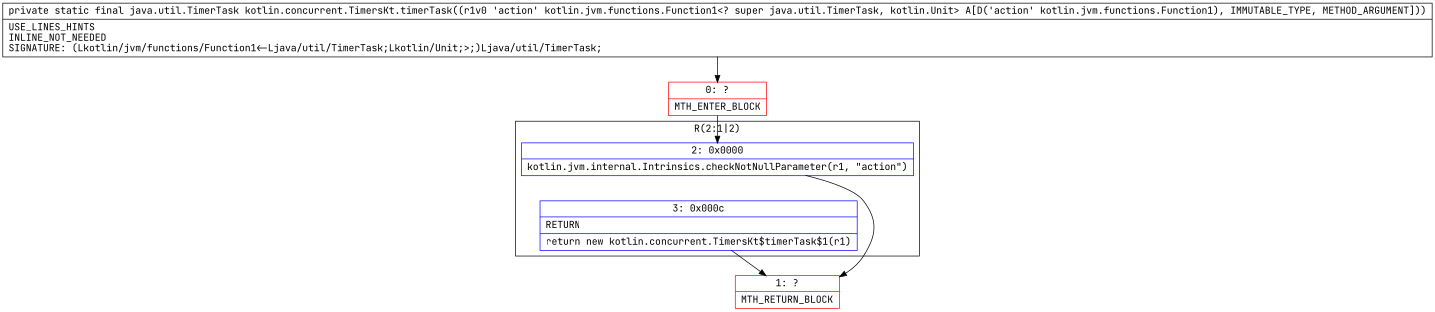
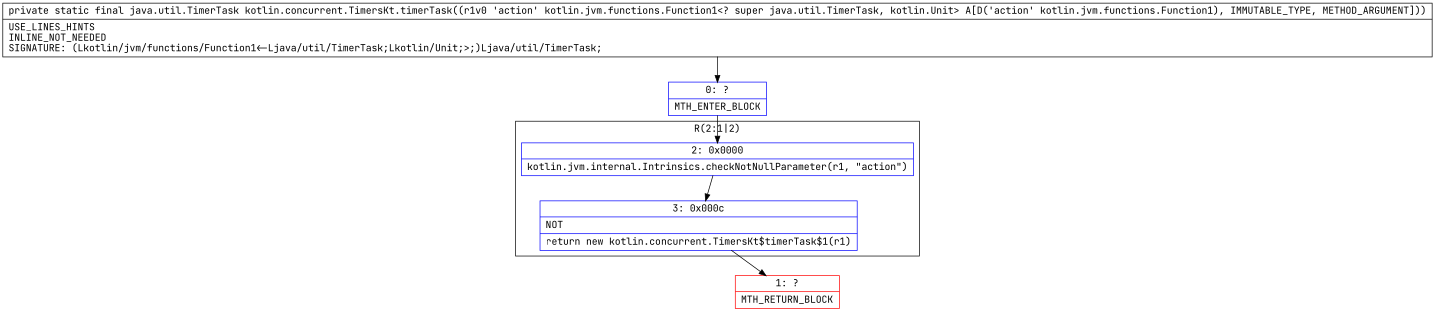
node "0: ?": color red -> blue
edge "2: 0x0000" -> "1: ?": now "2: 0x0000" -> "3: 0x000c"
node "3: 0x000c": text "RETURN" -> "NOT"
